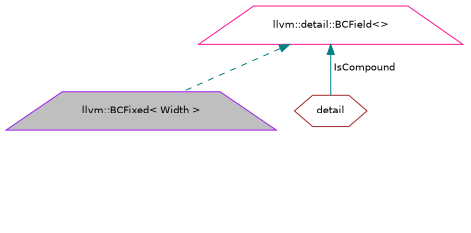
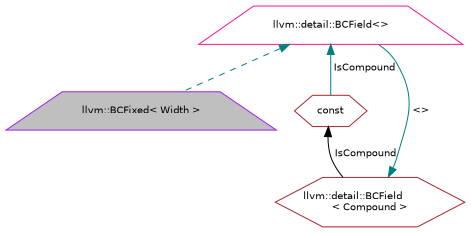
node "detail": label "detail" -> "const"
node "llvm::detail::BCField < Compound >": added
